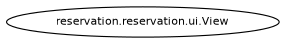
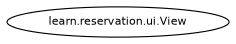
node "reservation.reservation.ui.View": label "reservation.reservation.ui.View" -> "learn.reservation.ui.View"
